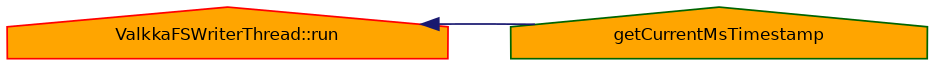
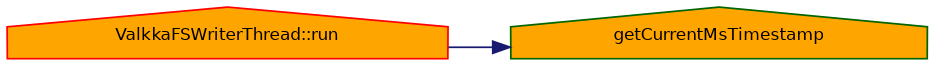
edge "getCurrentMsTimestamp" -> "ValkkaFSWriterThread::run": reversed
